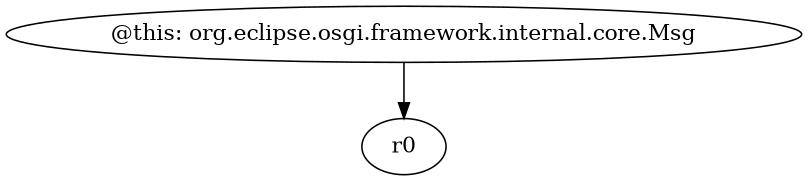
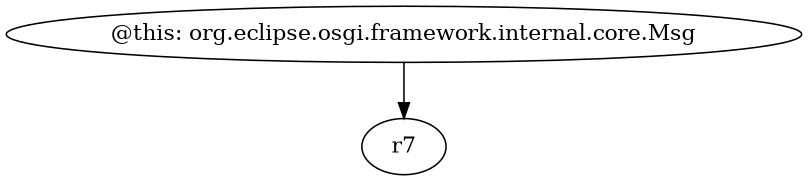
node "r0": label "r0" -> "r7"
